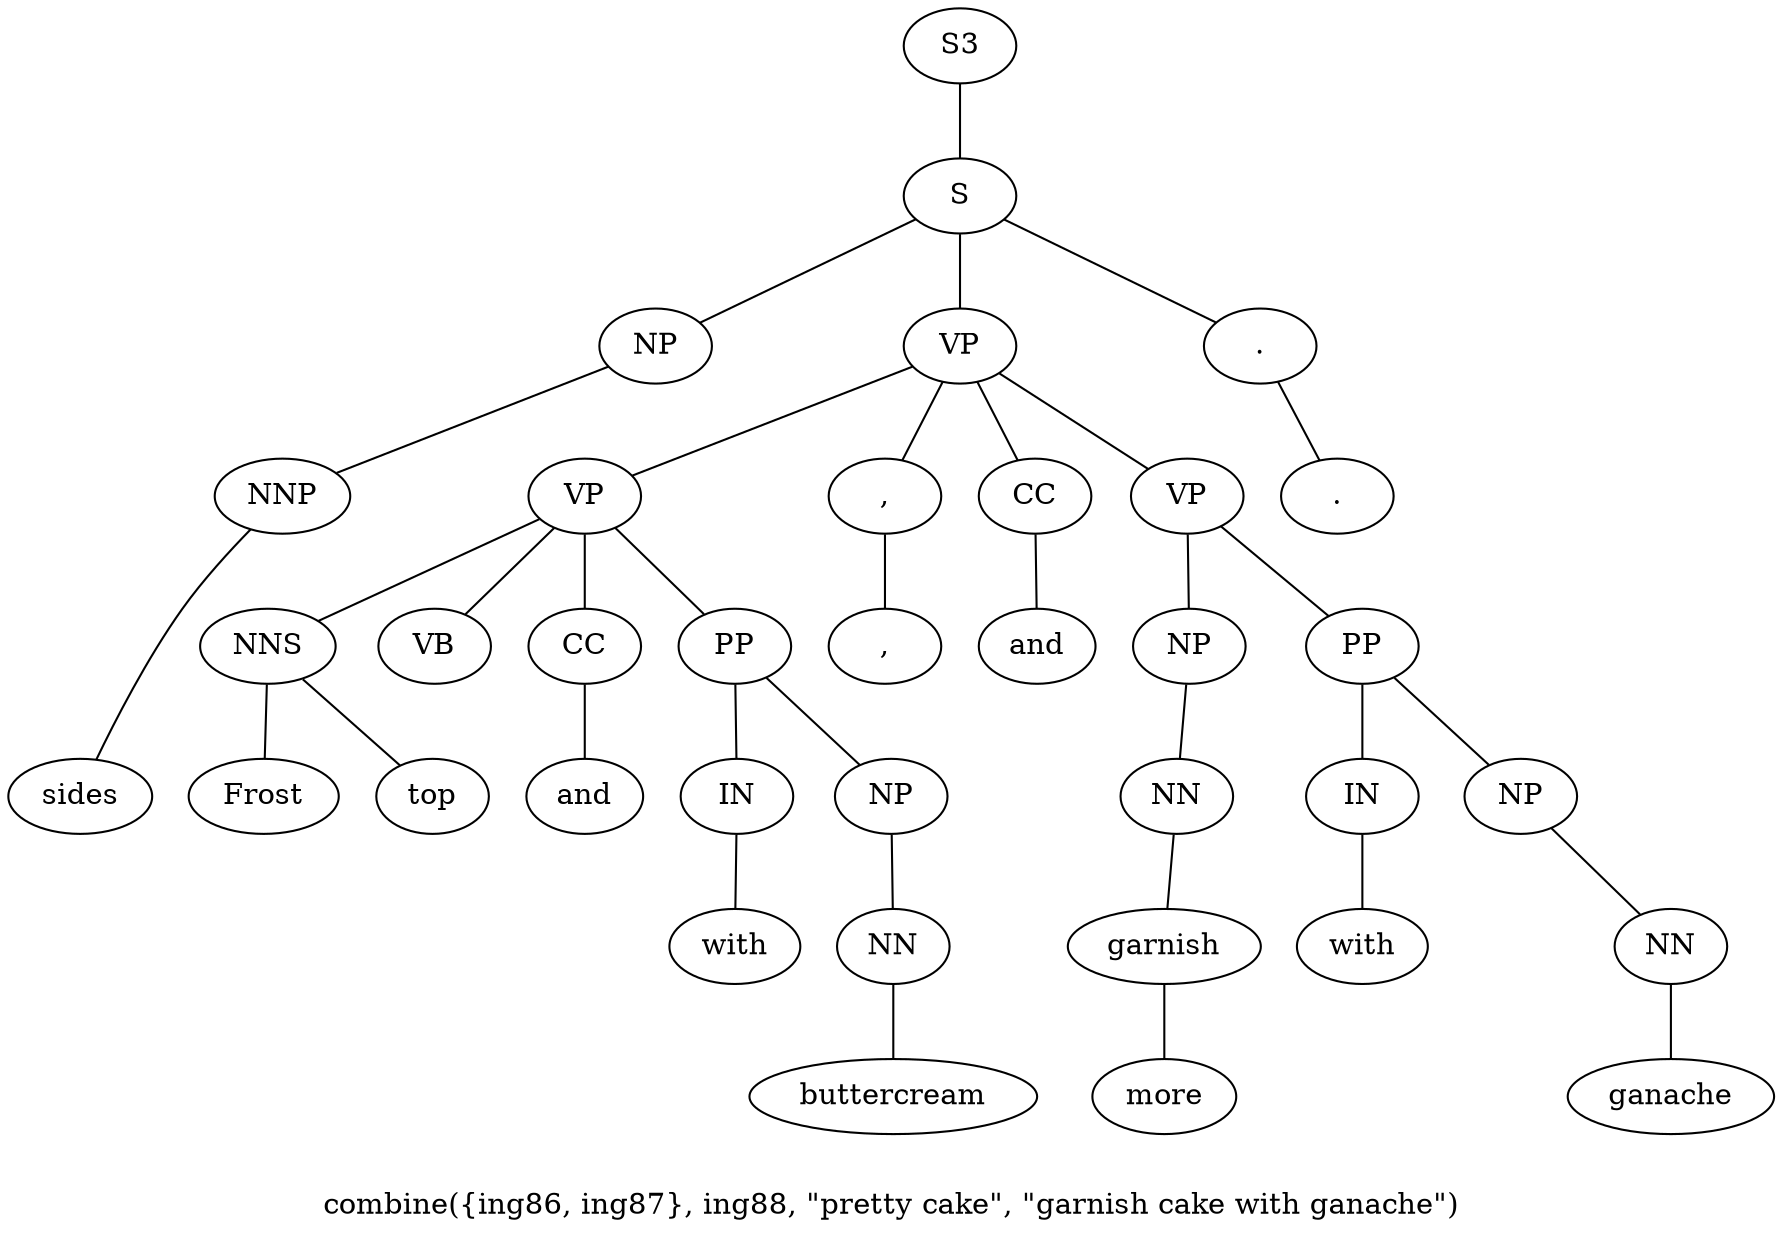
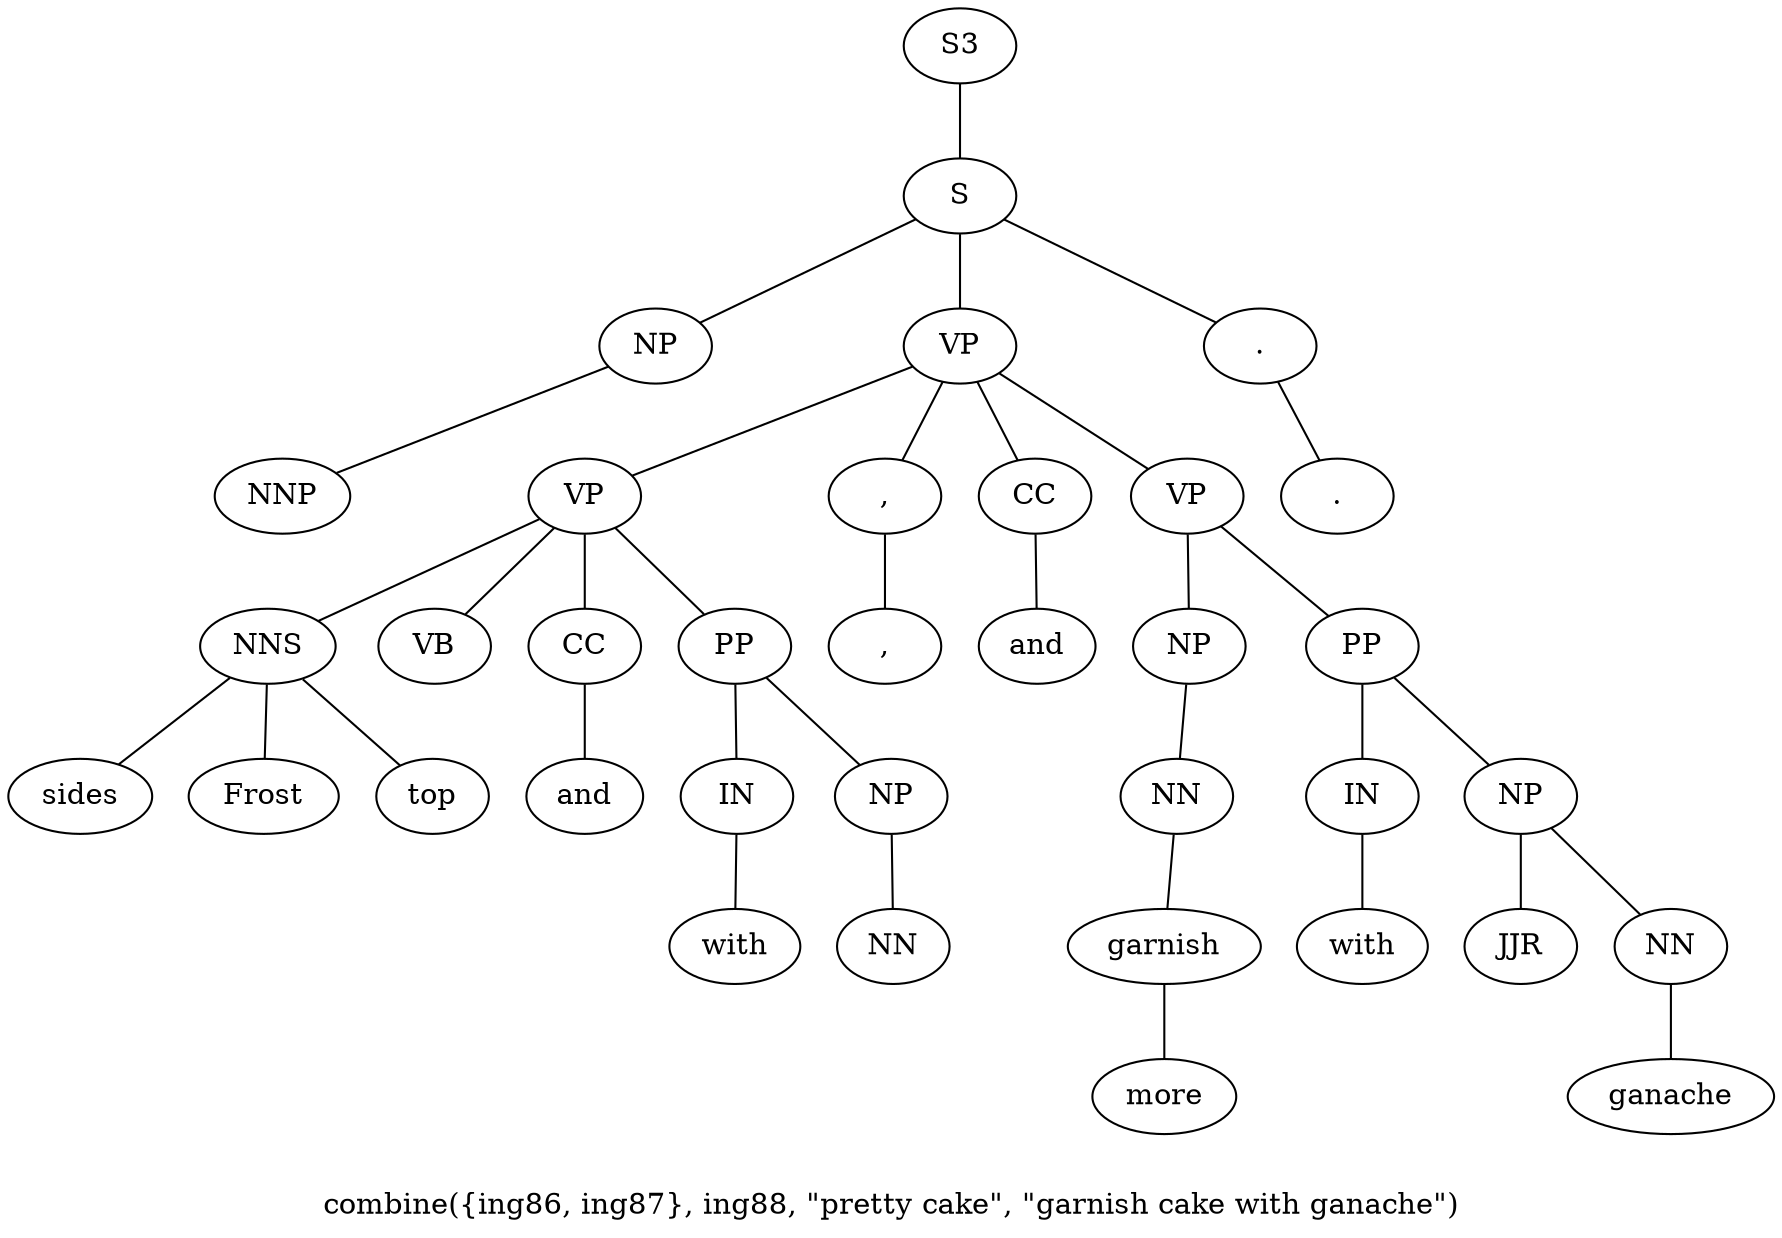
edge "NNP" -- "sides": now "NNS" -- "sides"
node "JJR": added
node "buttercream": removed
